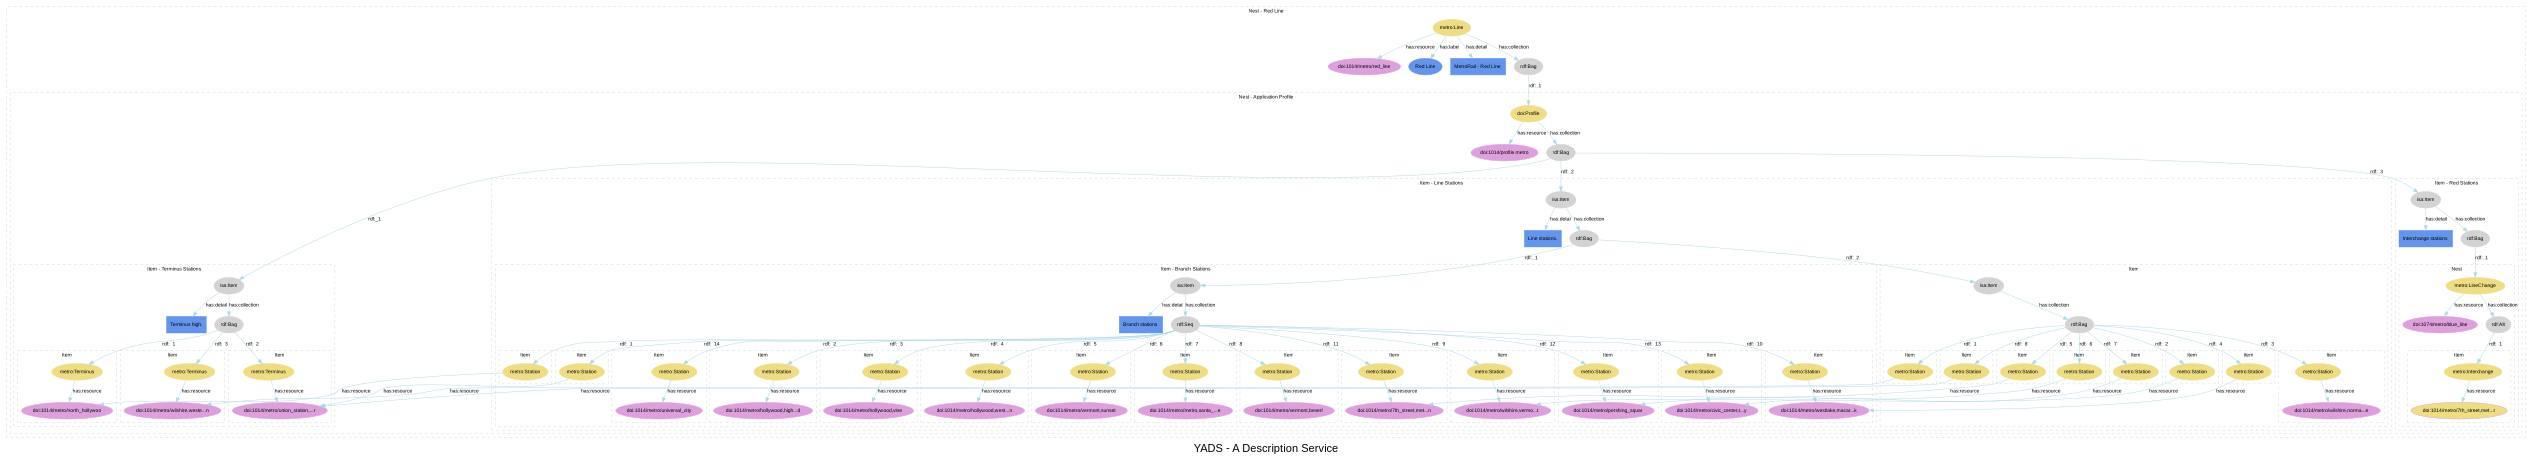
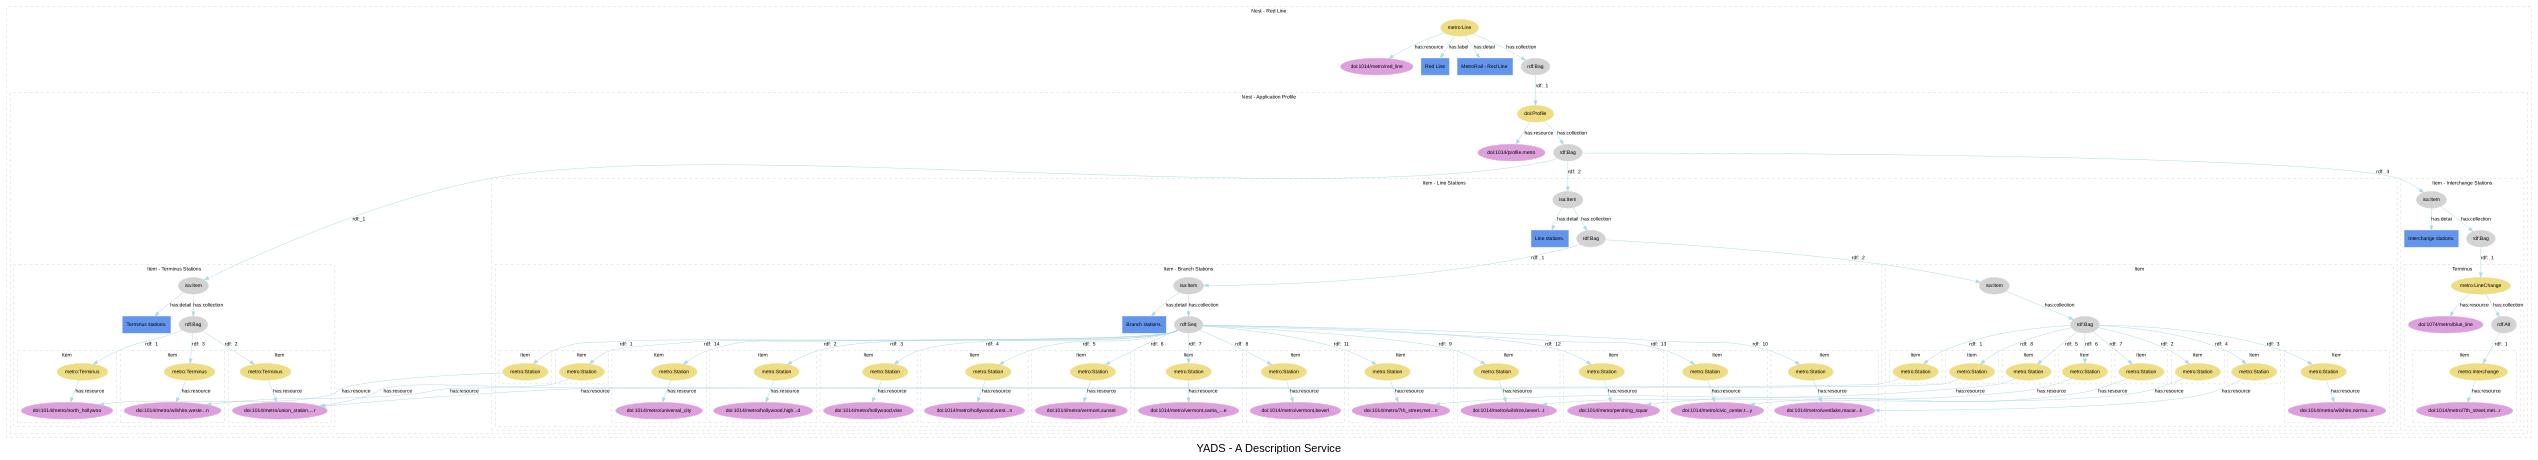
node "Red Line": shape ellipse -> box
cluster "Item - Red Stations": label "Item - Red Stations" -> "Item - Interchange Stations"
cluster "Nest": label "Nest" -> "Terminus"
node "Terminus high.": label "Terminus high." -> "Terminus stations."
node "doi:1014/metro/metro,santa_...e": label "doi:1014/metro/metro,santa_...e" -> "doi:1014/metro/vermont,santa_...e"
node "doi:1014/metro/wilshire,vermo...t": label "doi:1014/metro/wilshire,vermo...t" -> "doi:1014/metro/wilshire,beverl...t"
node "doi:1014/metro/7th_street,met...r": fillcolor lightgoldenrod -> plum
